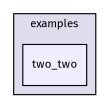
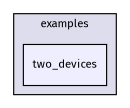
node "two_two": label "two_two" -> "two_devices"
